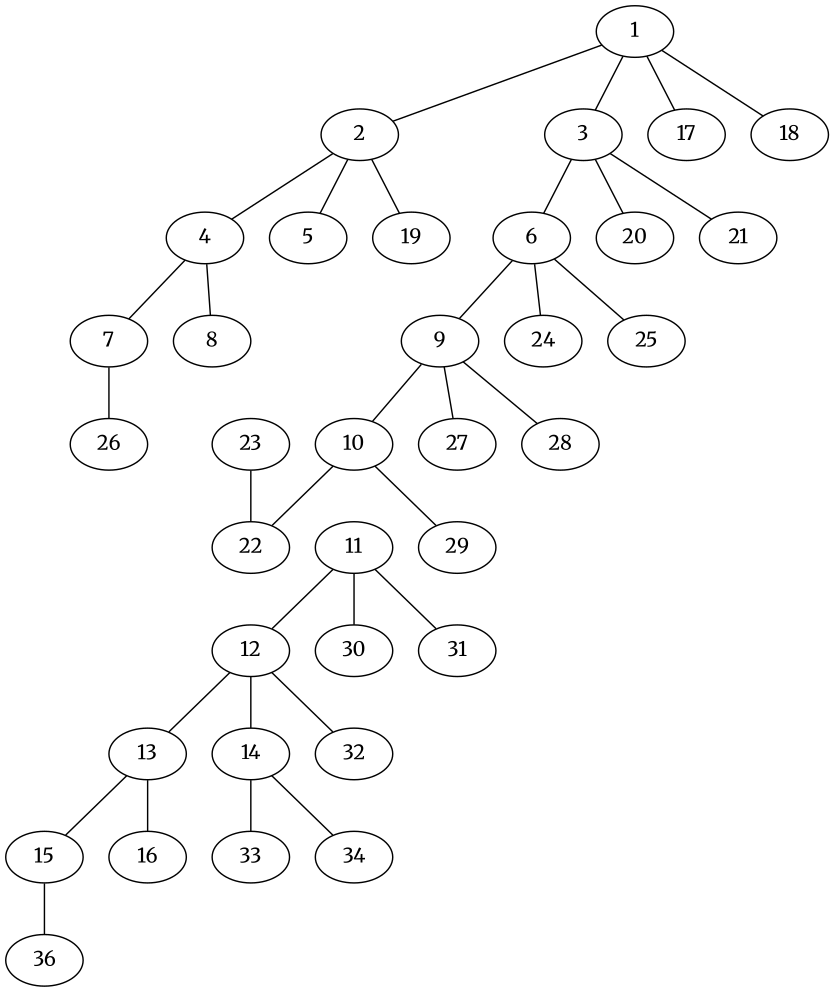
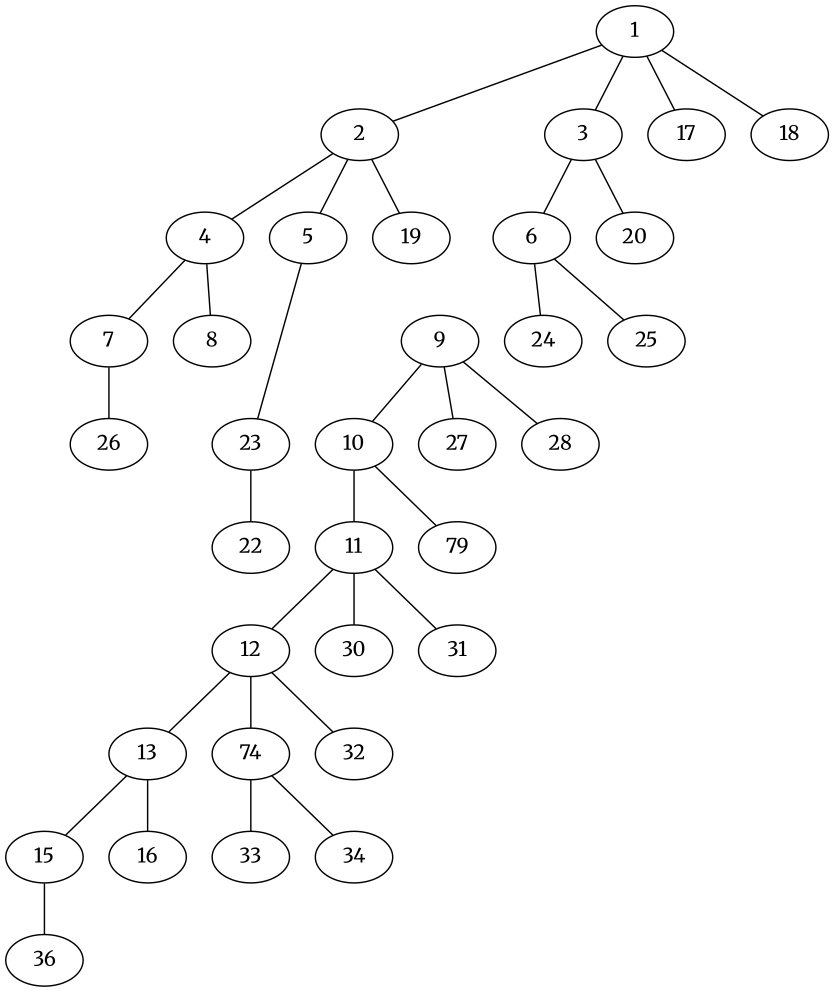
node "21": removed
edge "6" -- "9": removed
edge "5" -- "23": added
edge "10" -- "22": now "10" -- "11"
node "29": label "29" -> "79"
node "14": label "14" -> "74"
